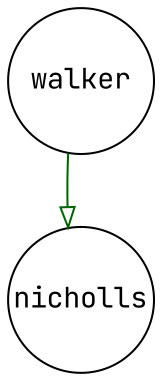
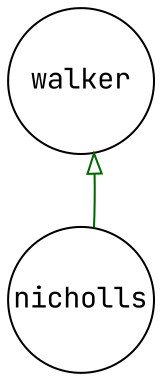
edge "walker" -> "nicholls": reversed
